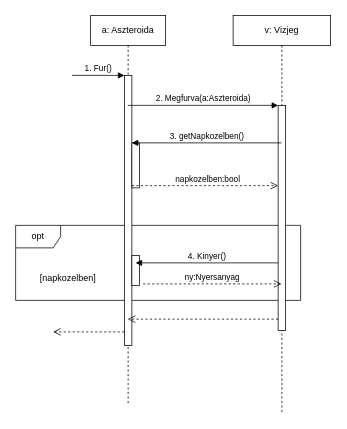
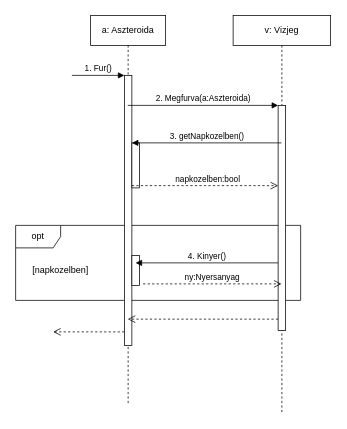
node "[napkozelben]": moved (68, 278) -> (60, 270)
